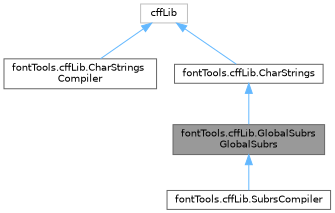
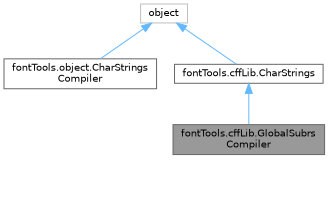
node "cffLib": label "cffLib" -> "object"
node "fontTools.cffLib.CharStrings Compiler": label "fontTools.cffLib.CharStrings Compiler" -> "fontTools.object.CharStrings Compiler"
node "fontTools.cffLib.GlobalSubrs GlobalSubrs": label "fontTools.cffLib.GlobalSubrs GlobalSubrs" -> "fontTools.cffLib.GlobalSubrs Compiler"
node "fontTools.cffLib.SubrsCompiler": removed
